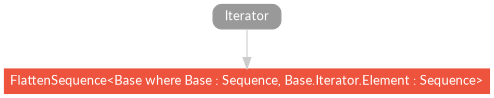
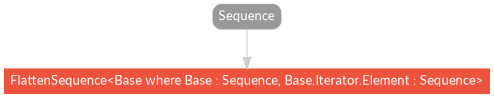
node "Iterator": label "Iterator" -> "Sequence"
